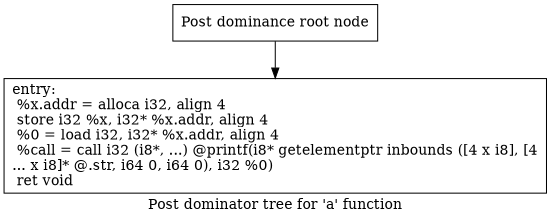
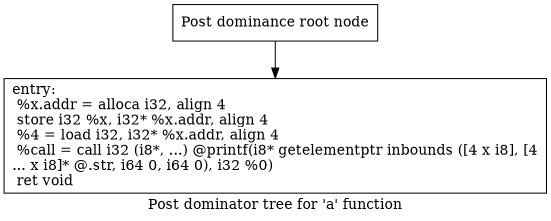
node "entry:": text "%0 = load i32, i32* %x.addr, align 4" -> "%4 = load i32, i32* %x.addr, align 4"
